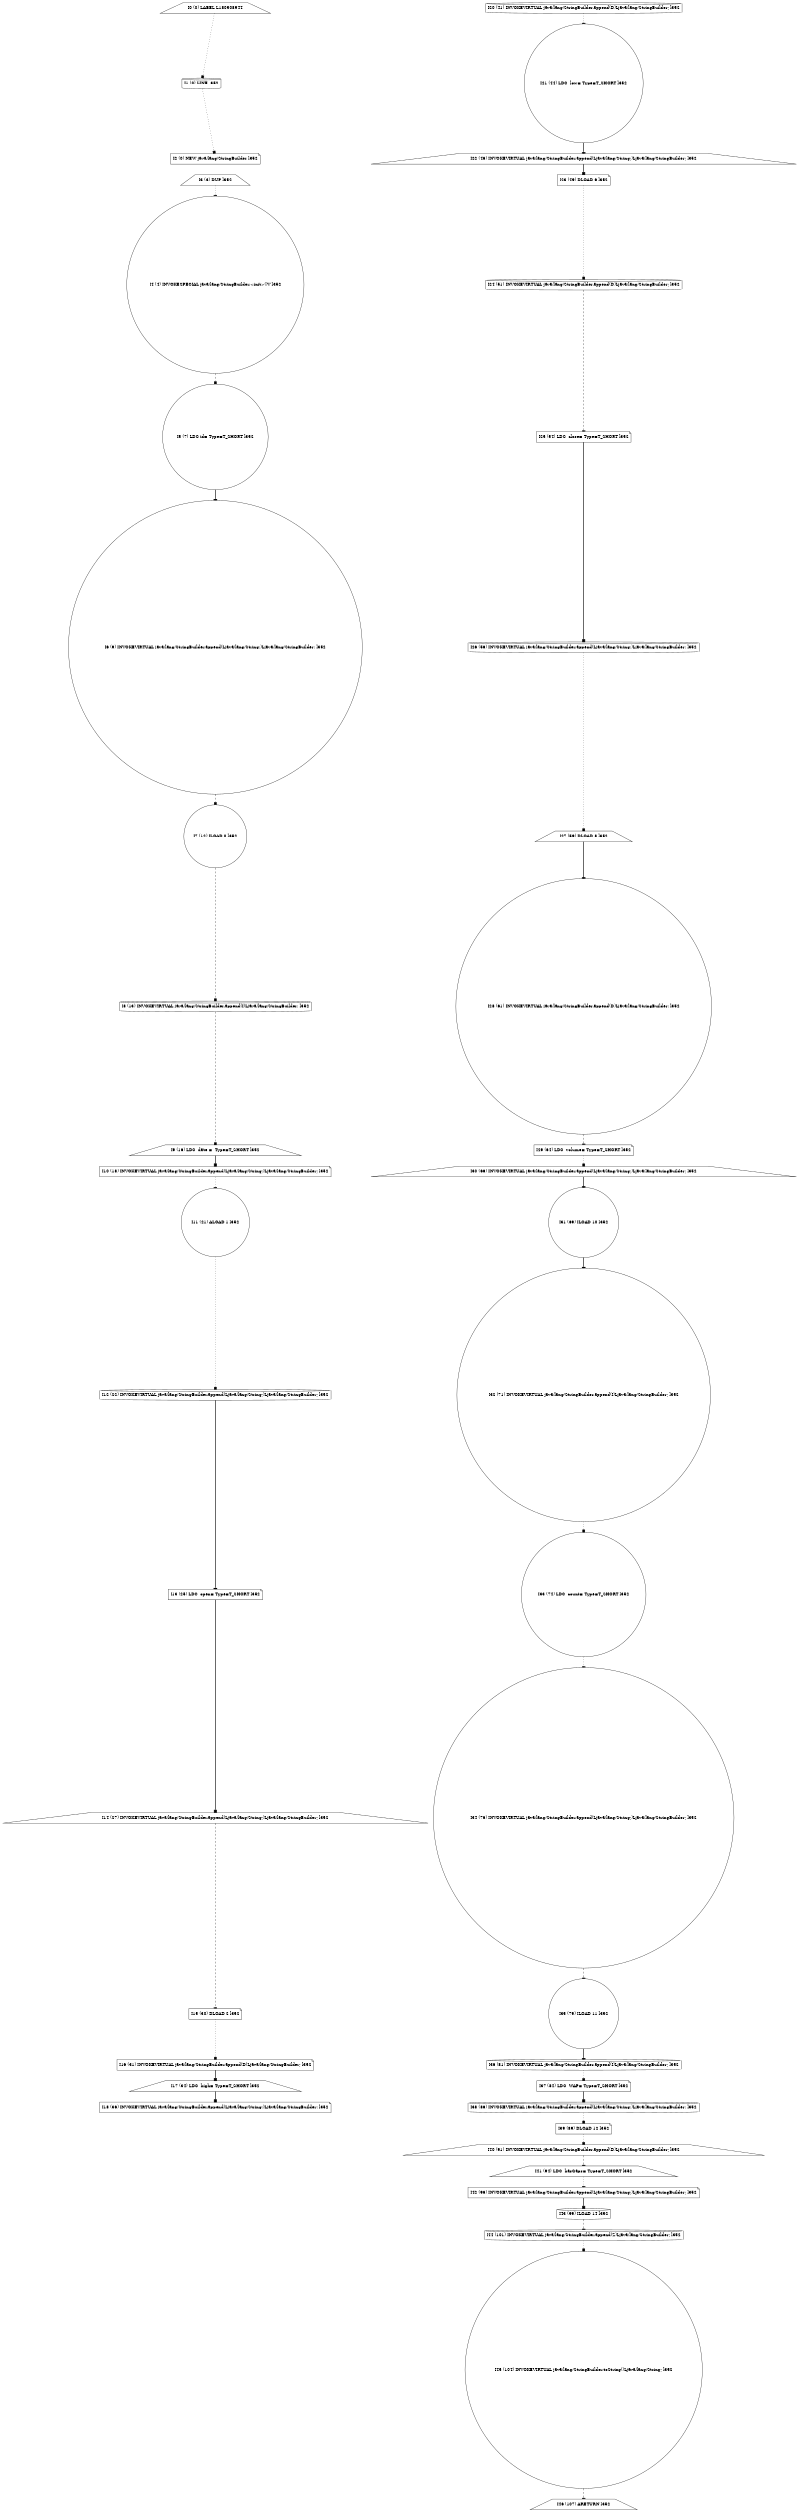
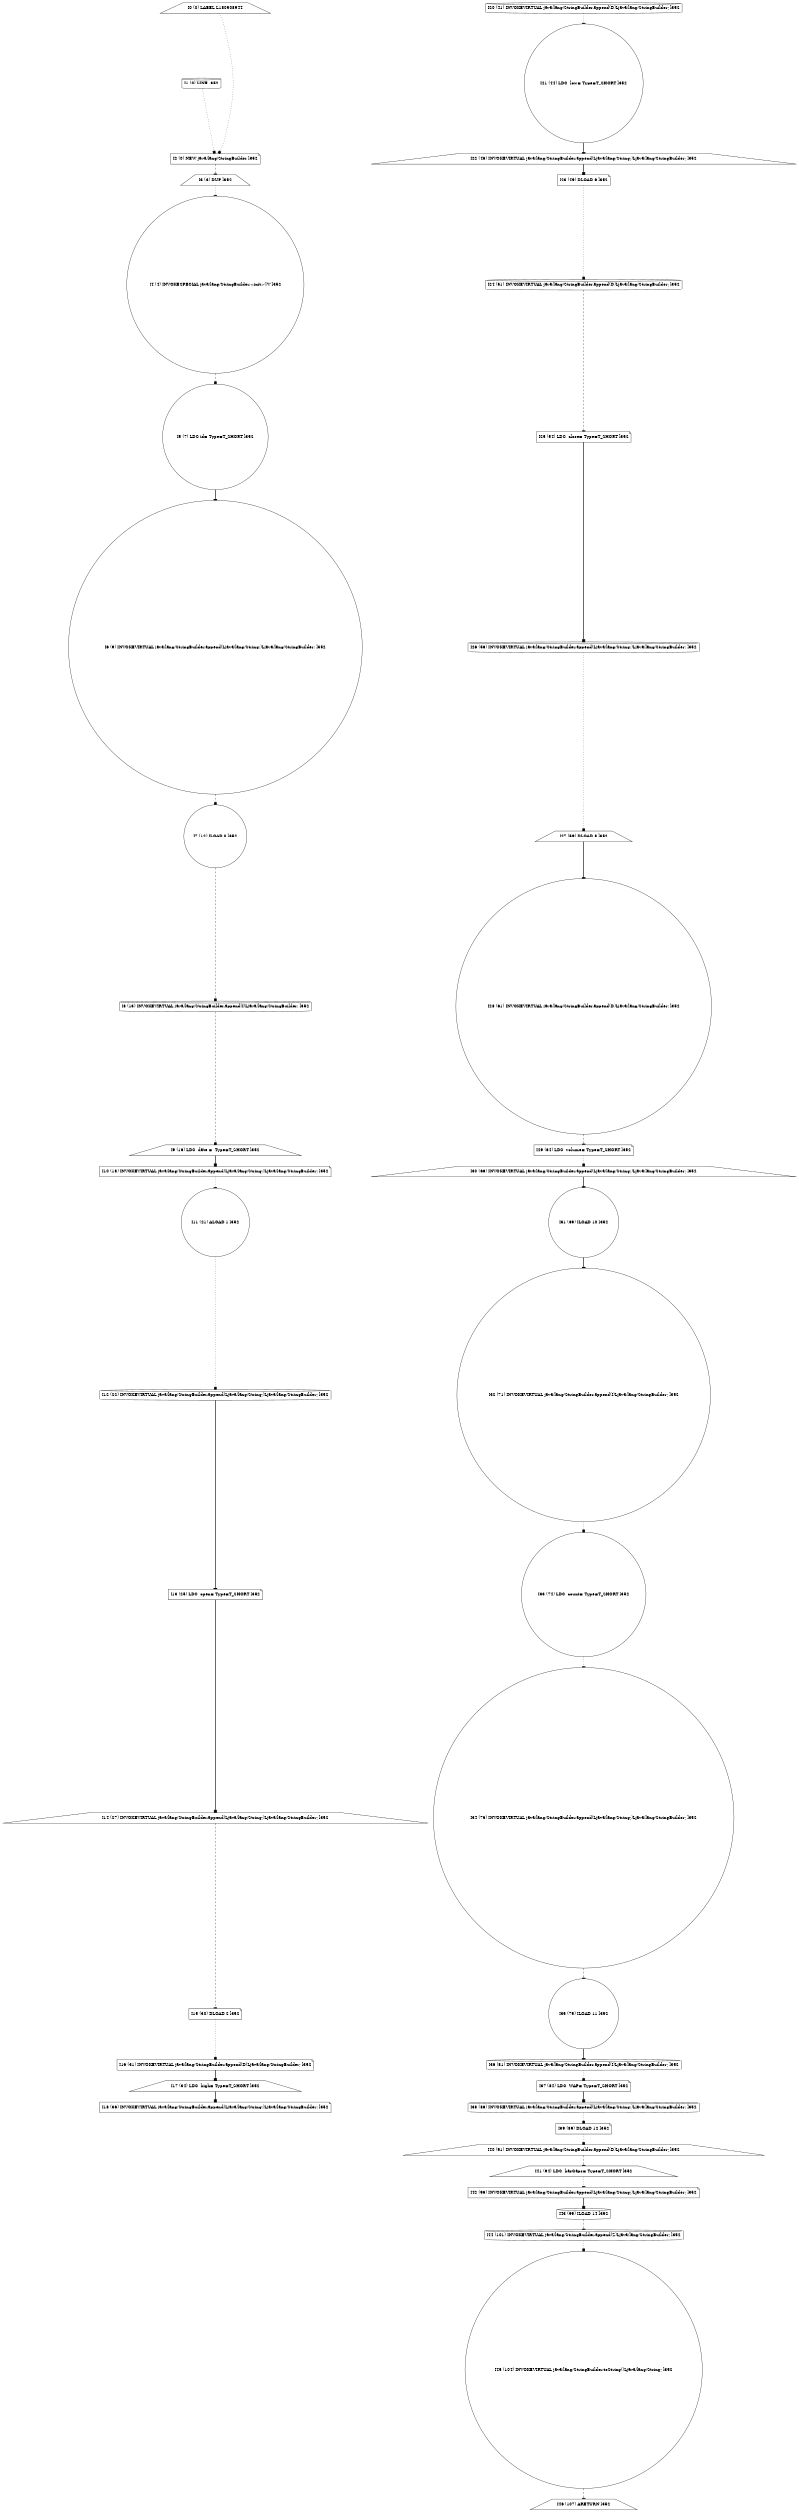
edge "I0 (0) LABEL L180508944" -> "I1 (0) LINE  352": now "I0 (0) LABEL L180508944" -> "I2 (0) NEW java/lang/StringBuilder l352"
edge "I2 (0) NEW java/lang/StringBuilder l352" -> "I3 (3) DUP l352": added
